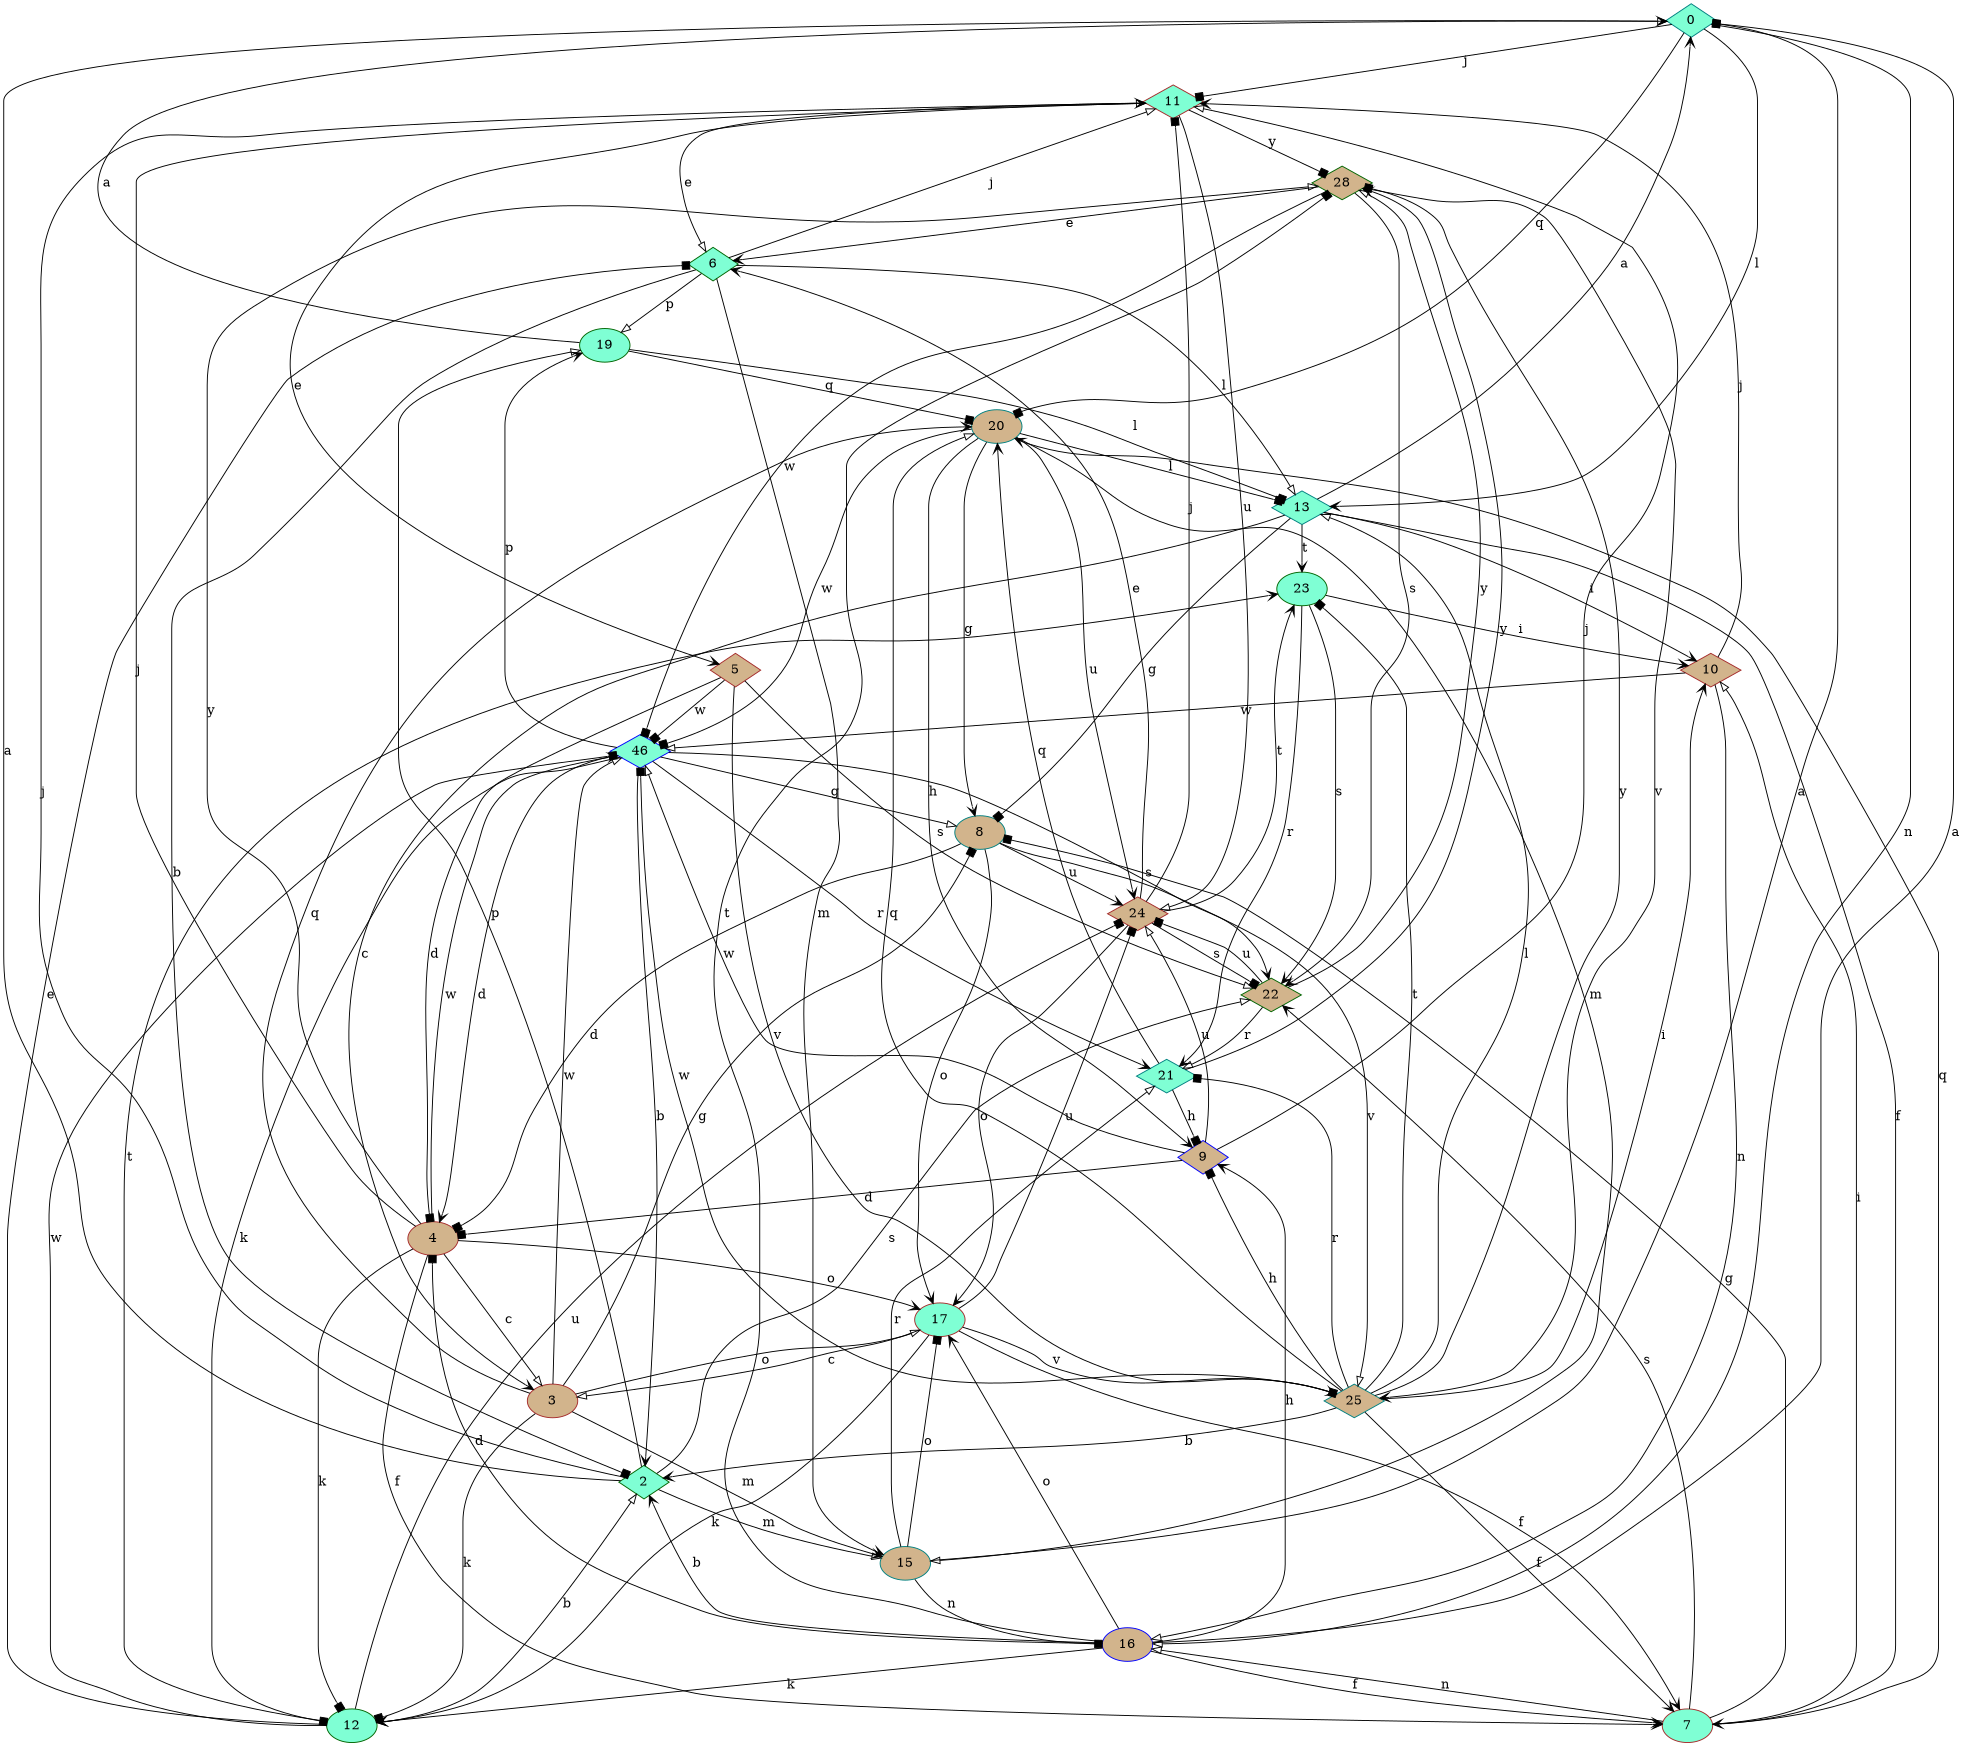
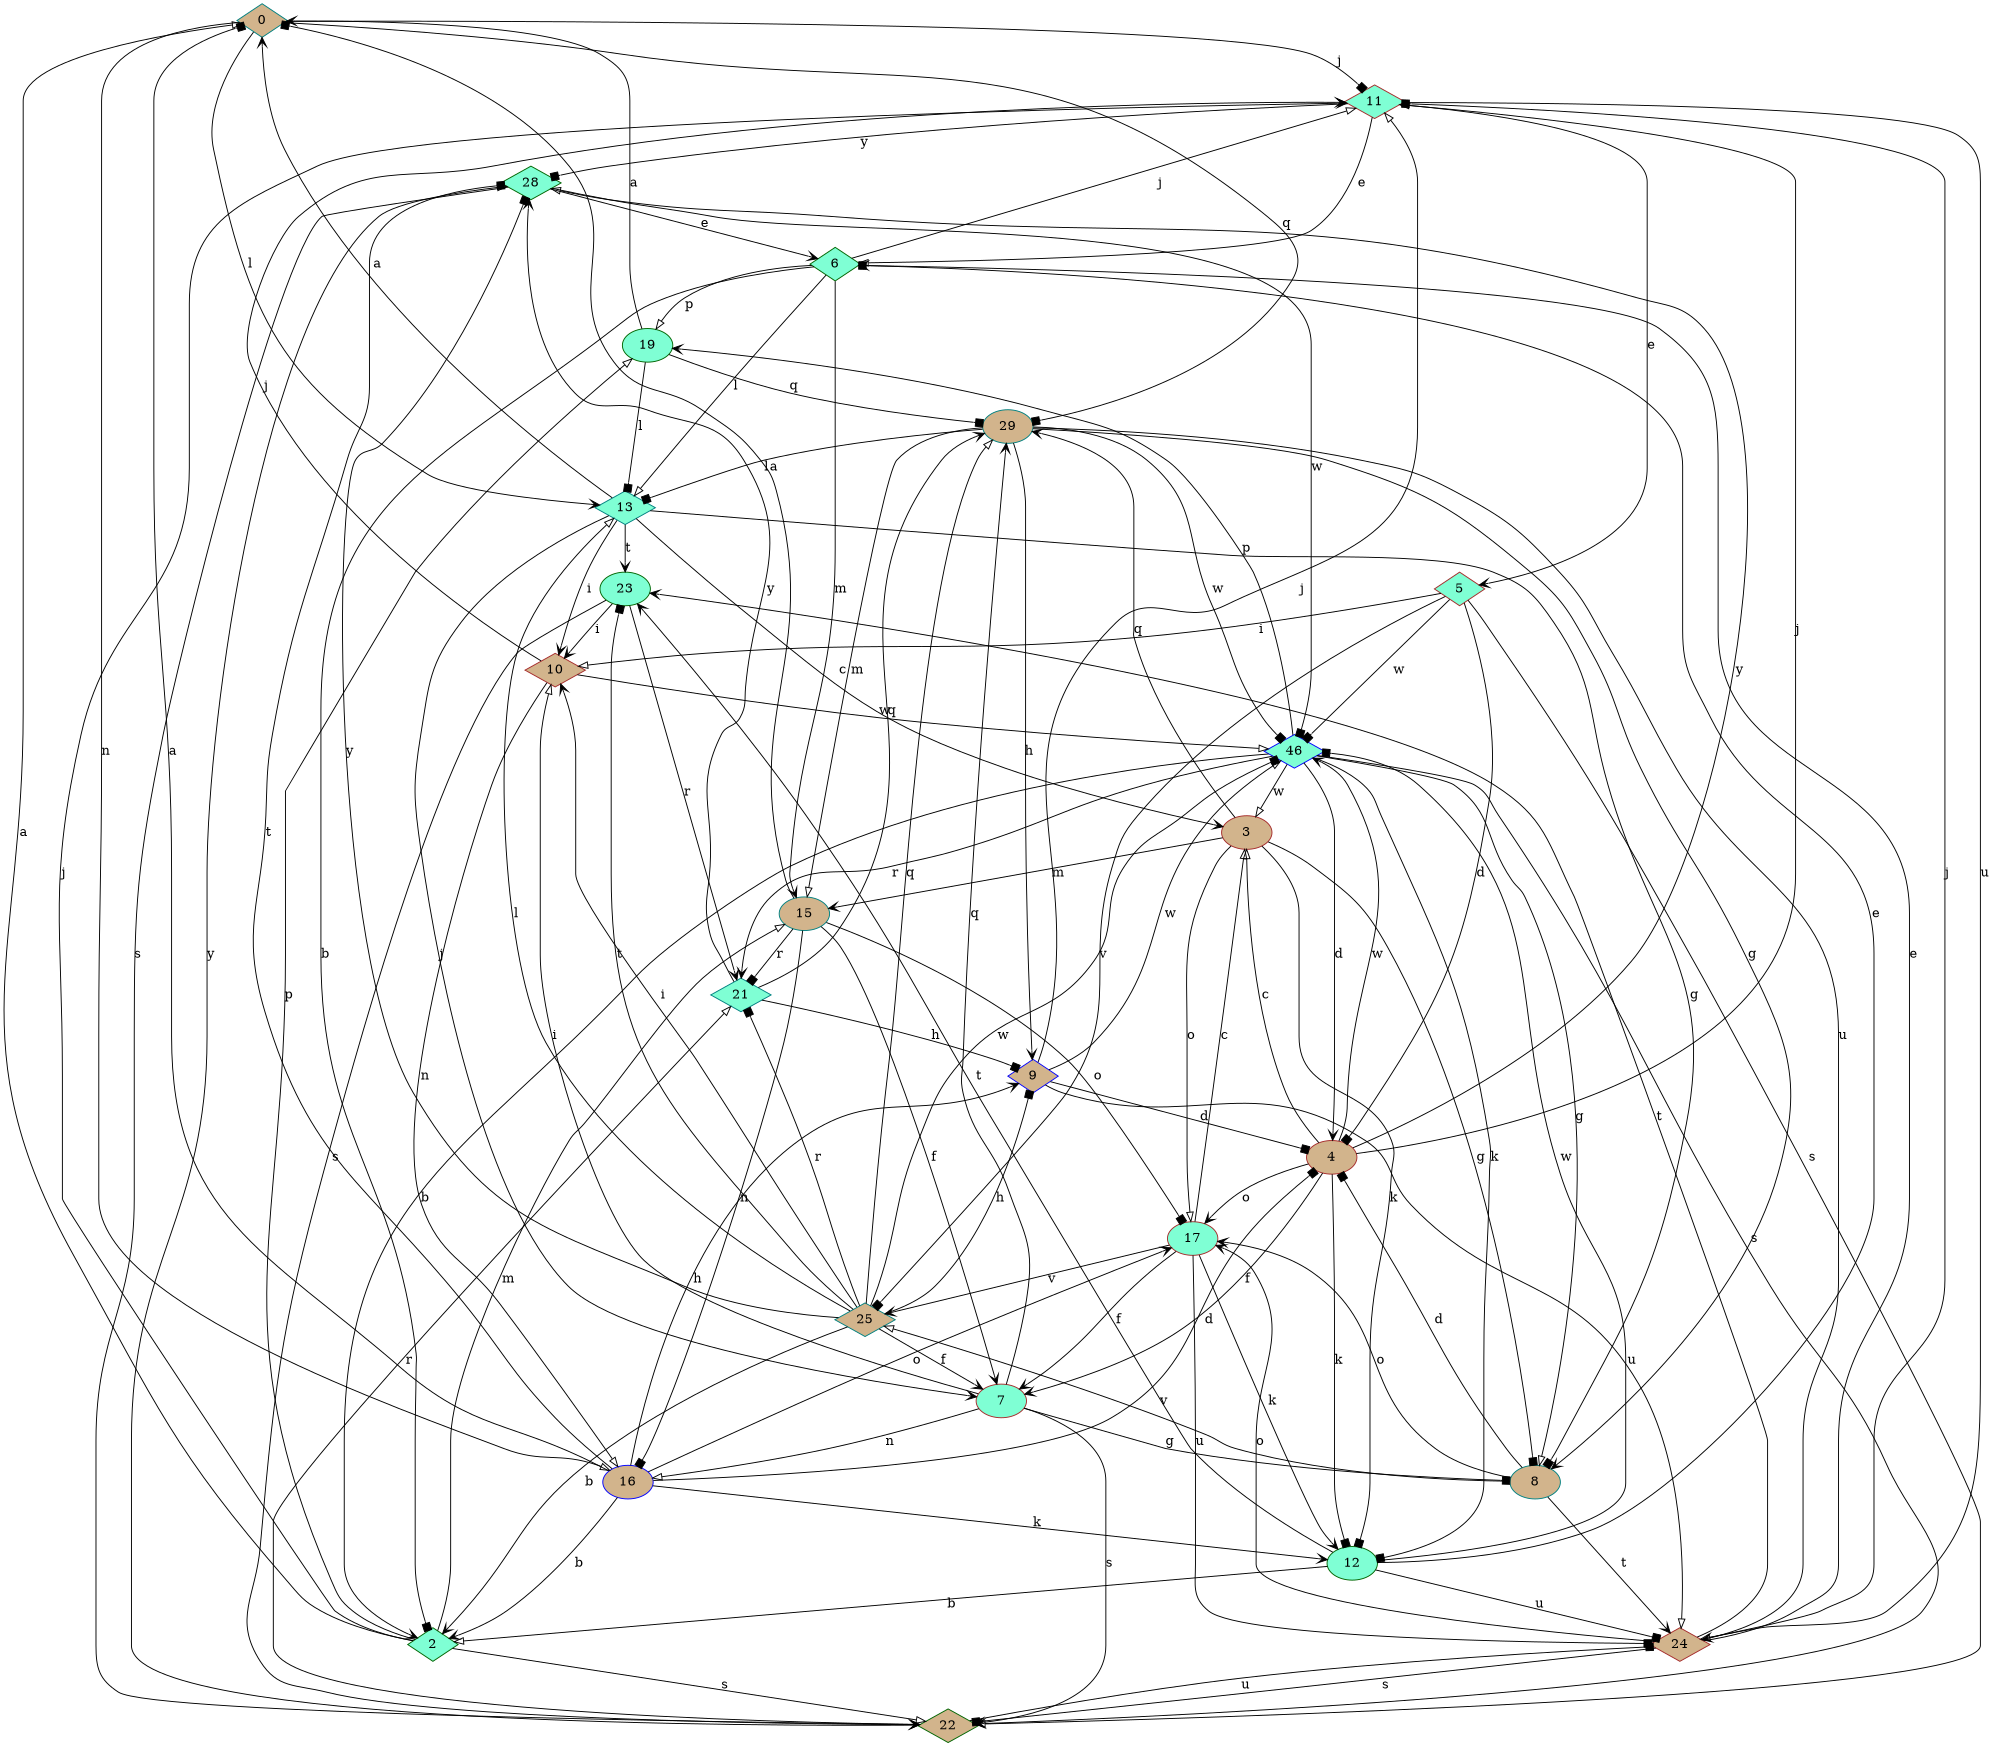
node "0": fillcolor aquamarine -> tan
node "28": fillcolor tan -> aquamarine
node "20": label "20" -> "29"
edge "5" -> "10": added, label "i"
node "5": fillcolor tan -> aquamarine
edge "28" -> "25": removed, label "v"
edge "8" -> "24": label "u" -> "t"
edge "3" -> "46": reversed
edge "13" -> "7": label "f" -> "j"
edge "15" -> "21": arrowhead onormal -> box
edge "16" -> "7": now "15" -> "7"
